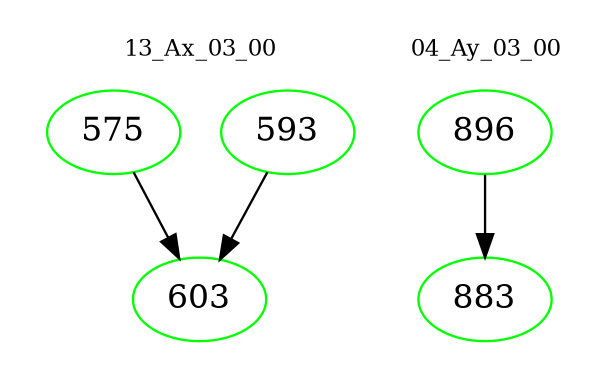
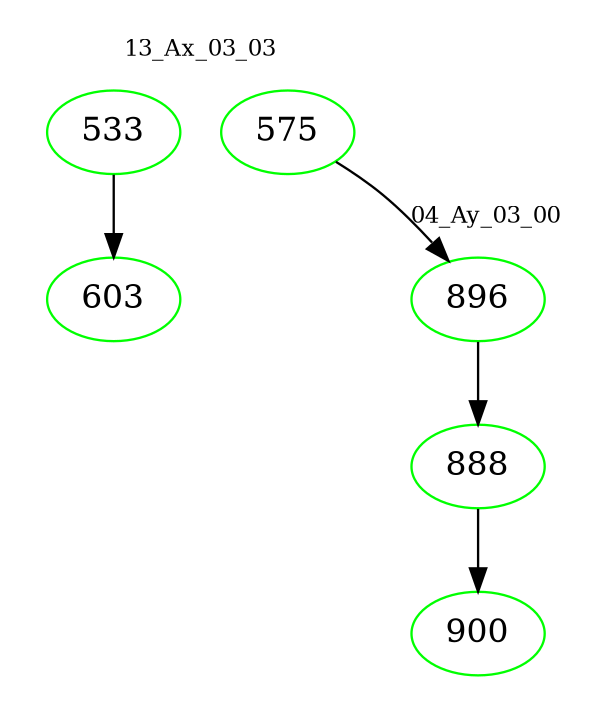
cluster "13_Ax_03_00": label "13_Ax_03_00" -> "13_Ax_03_03"
node "593": label "593" -> "533"
edge "575" -> "603": now "575" -> "896"
node "883": label "883" -> "888"
node "900": added
